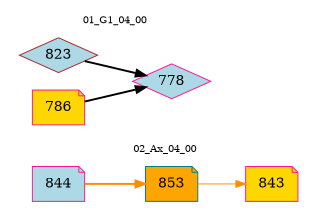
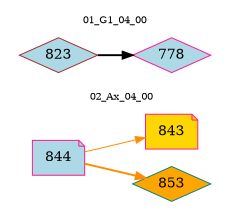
node "786": removed
node "853": shape note -> diamond
edge "853" -> "843": now "844" -> "843"
